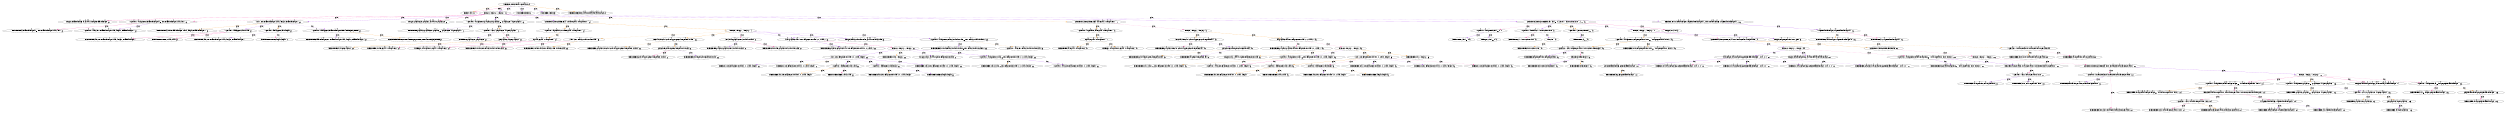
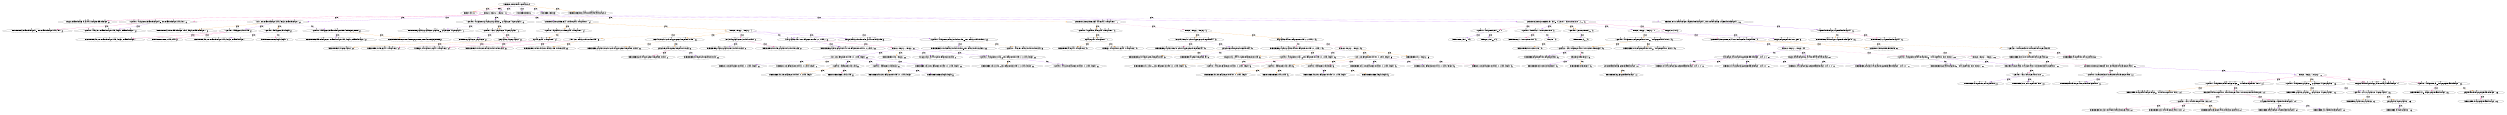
node "(LOCAL,Graphics2D graphics: java.awt.Graphics2D)": removed
edge "(<operator>.instanceOf,instr instanceof TransformOperation)" -> "(IDENTIFIER,instr,instr instanceof TransformOperation)": now "(<operator>.cast,(TransformOperation) instr)" -> "(IDENTIFIER,instr,instr instanceof TransformOperation)"
